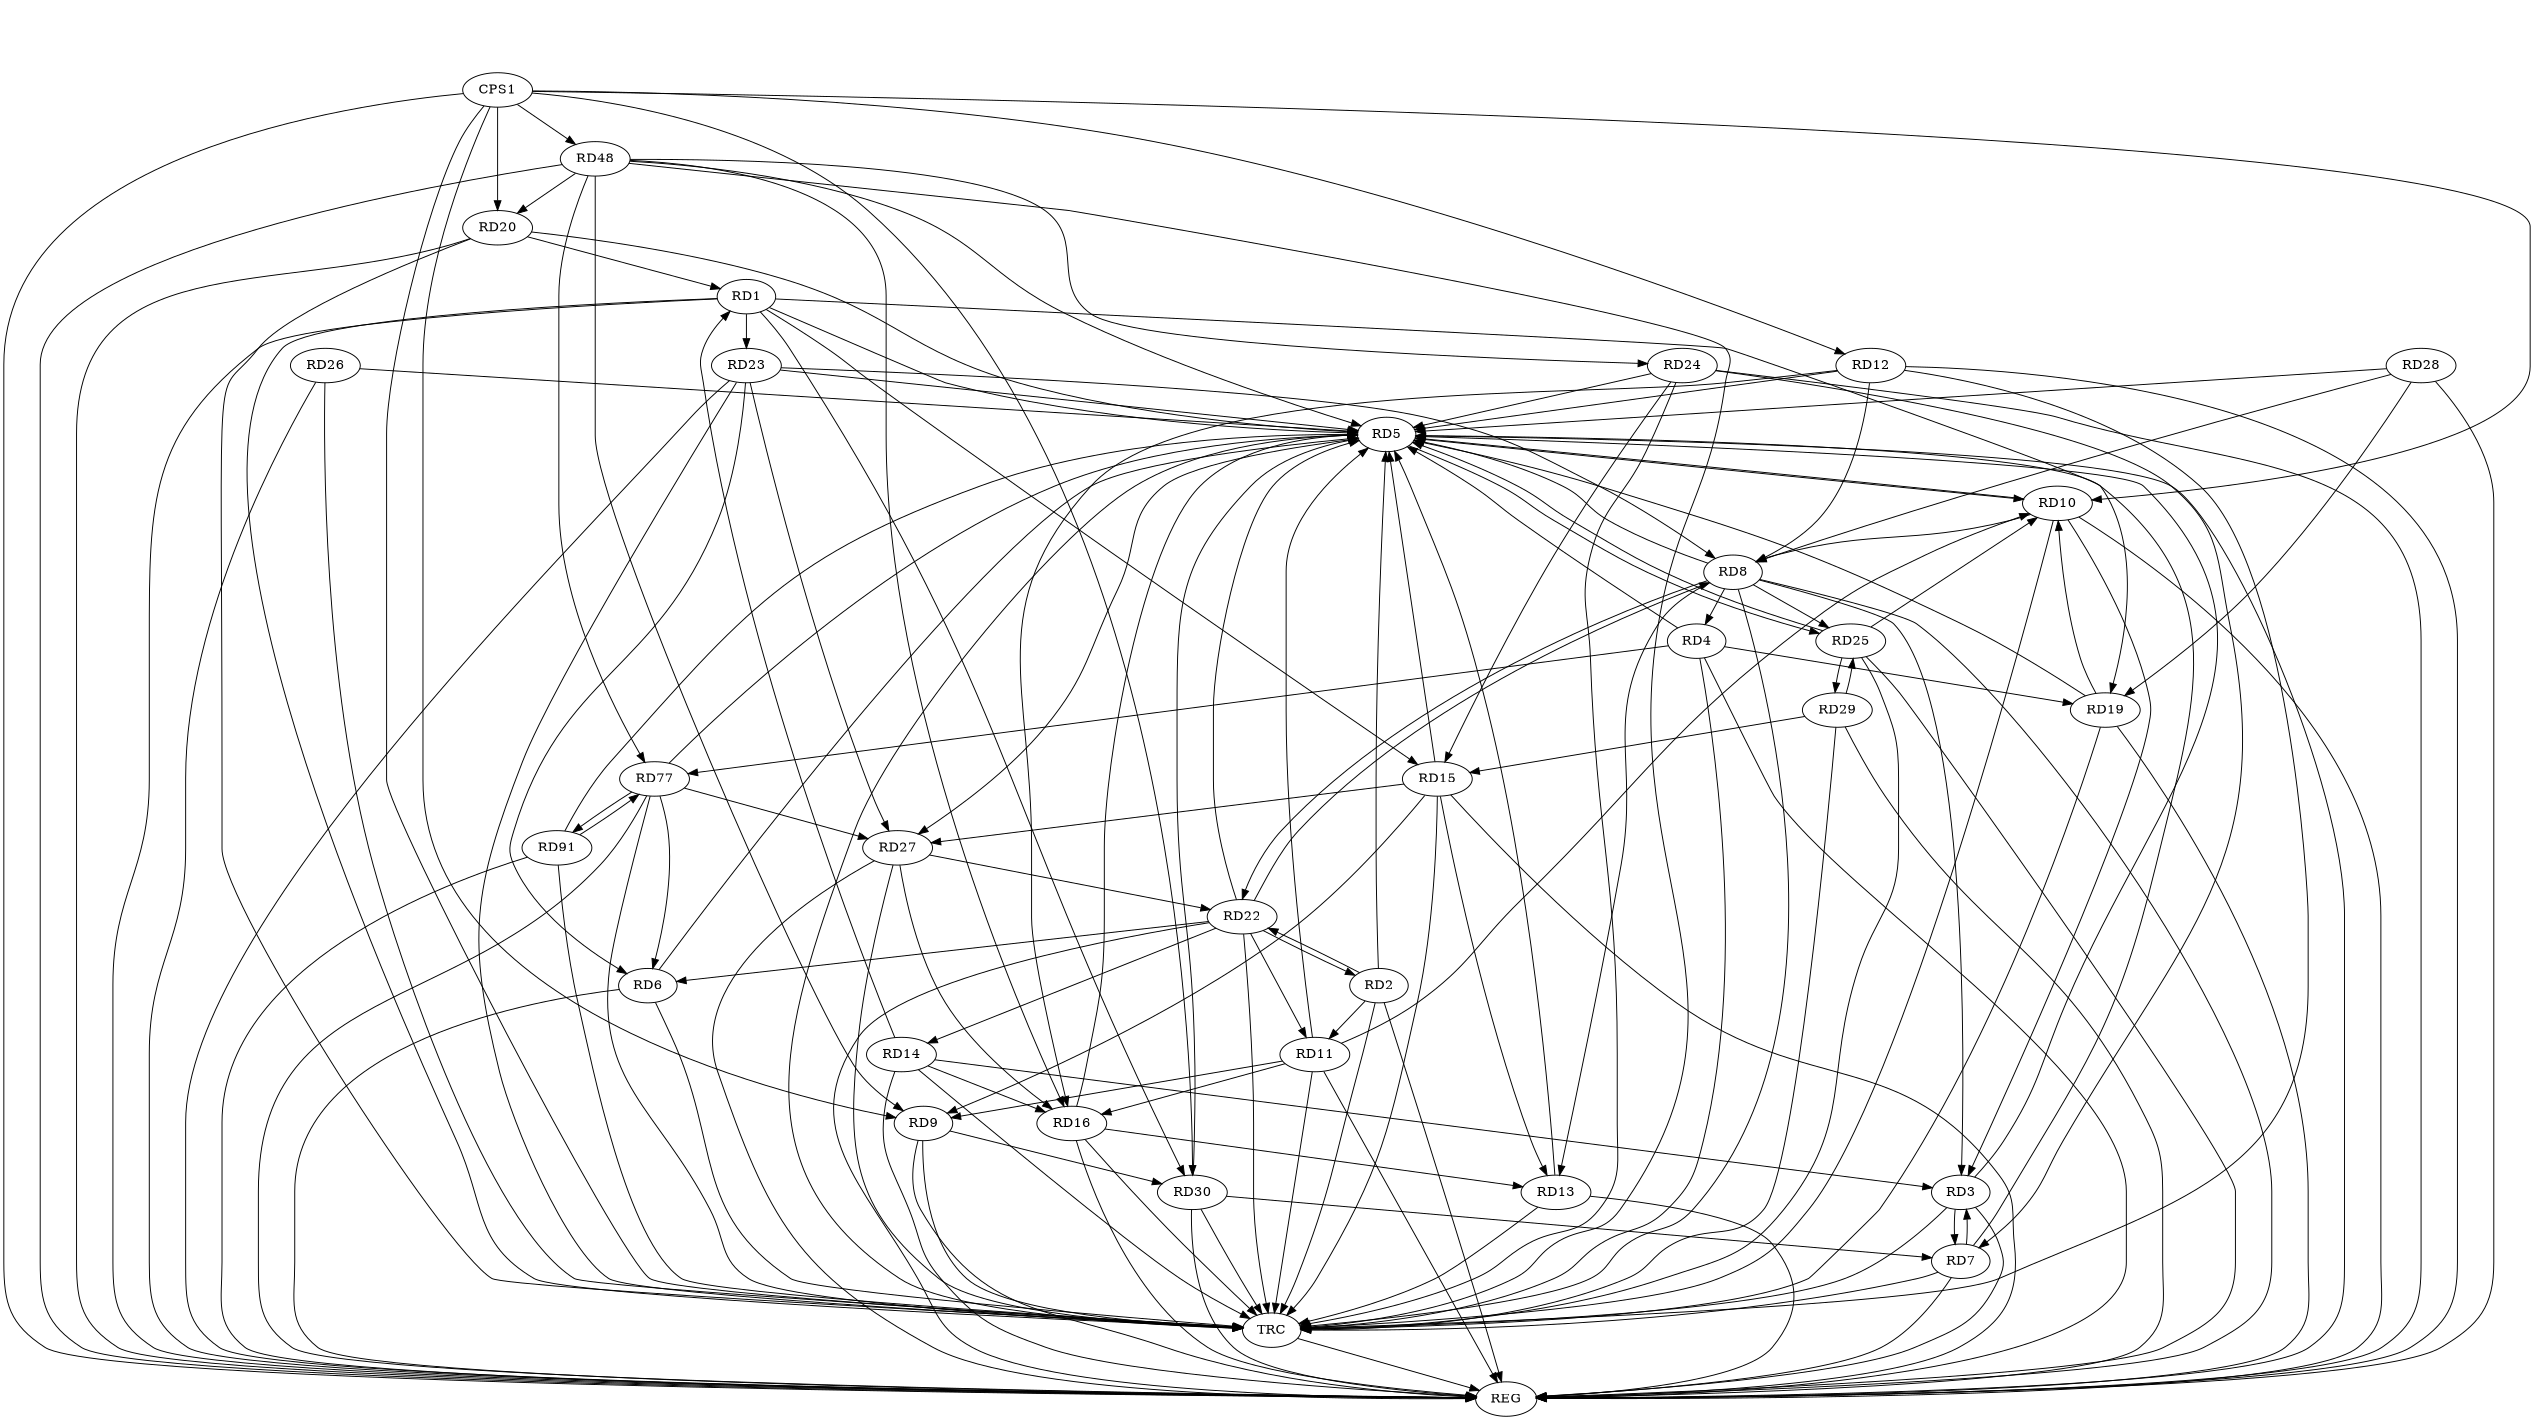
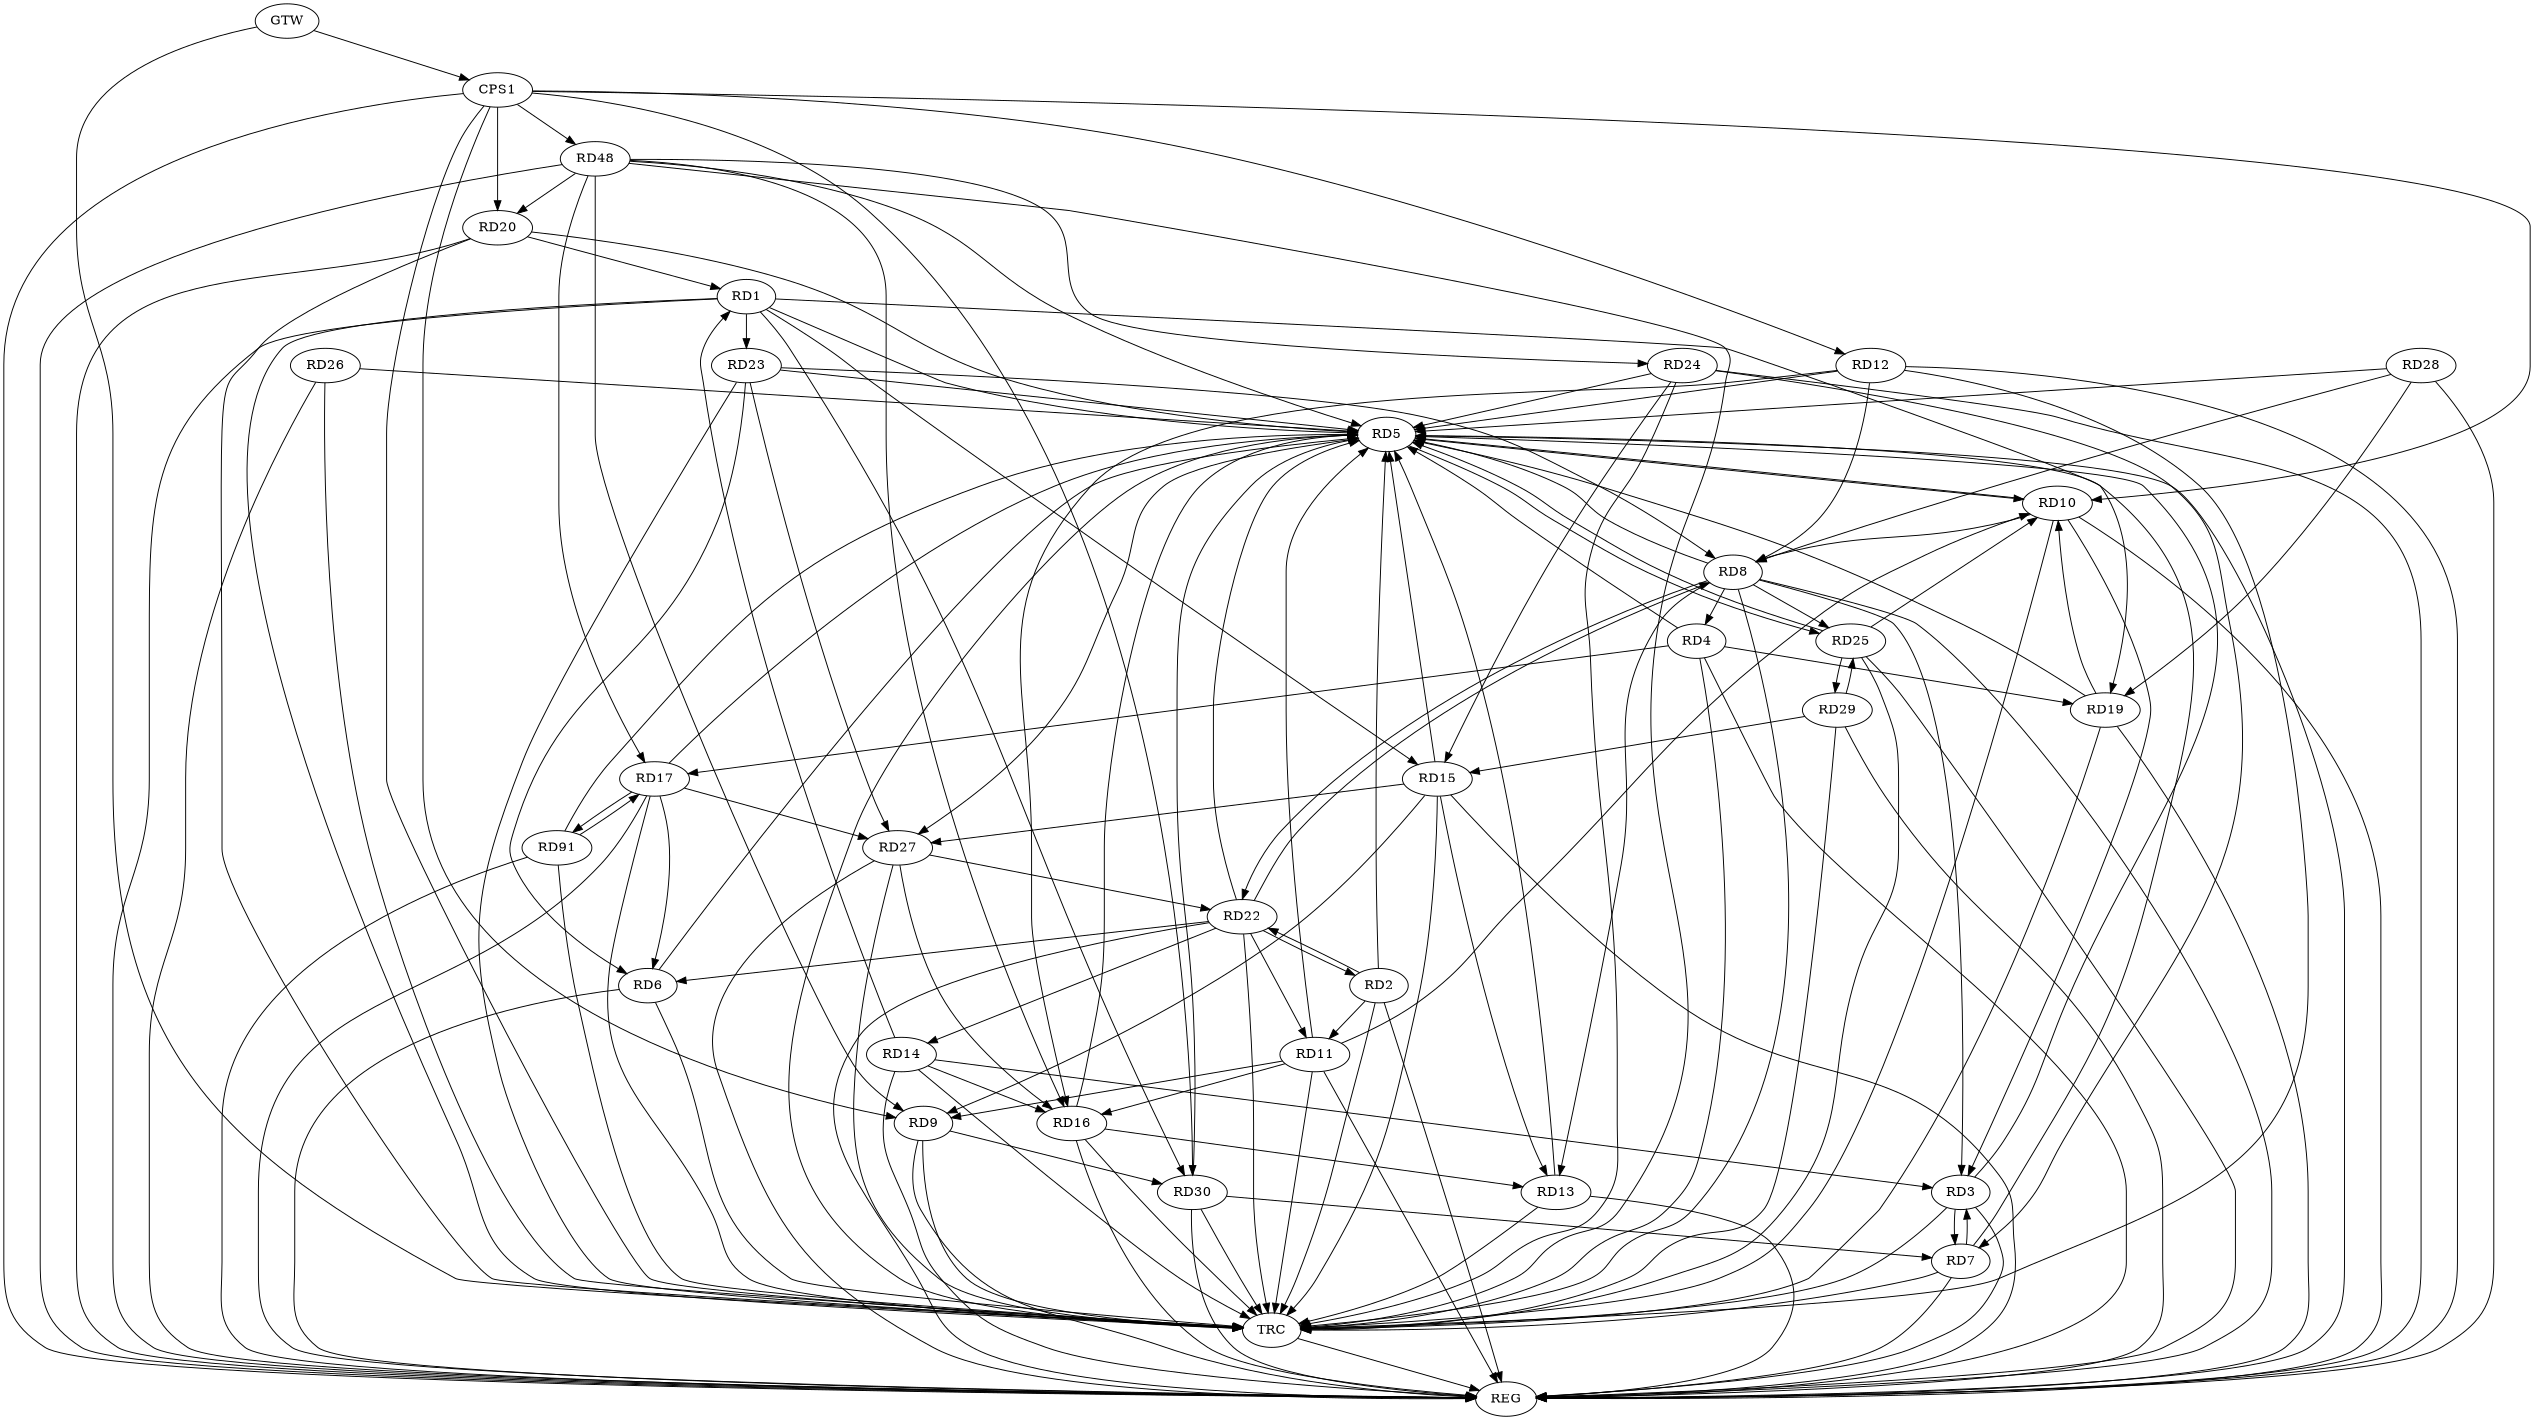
node "GTW": added
node "RD77": label "RD77" -> "RD17"
edge "RD23" -> "REG": removed
